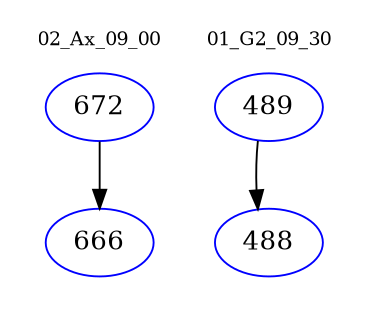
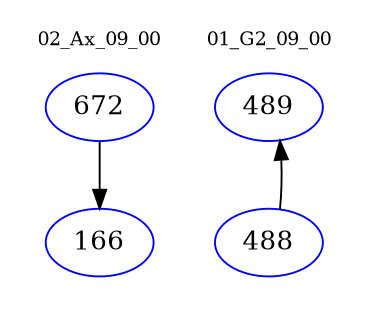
cluster "01_G2_09_30": label "01_G2_09_30" -> "01_G2_09_00"
edge "489" -> "488": reversed
node "666": label "666" -> "166"
